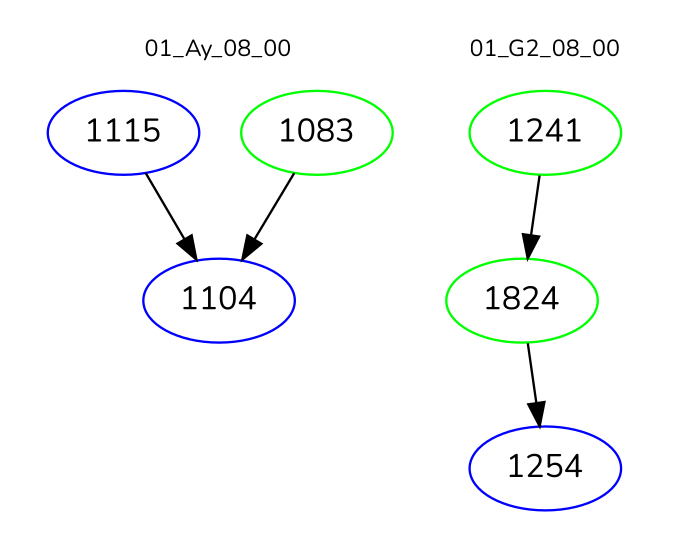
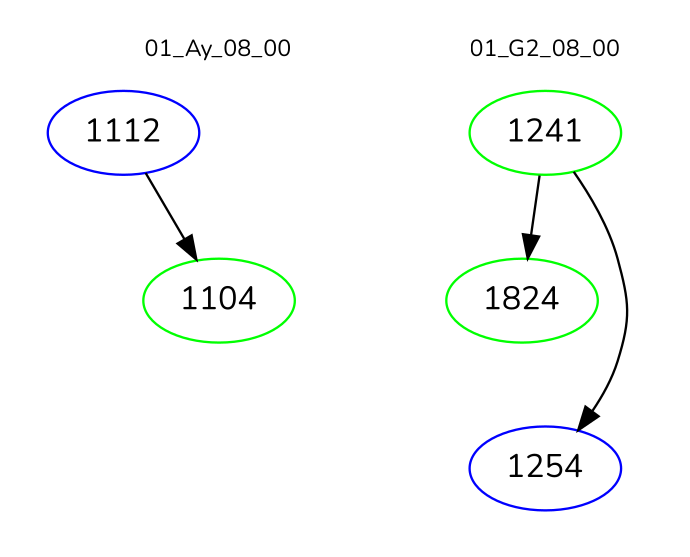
node "1115": label "1115" -> "1112"
node "1083": removed
node "1104": color blue -> green
edge "1824" -> "1254": now "1241" -> "1254"
